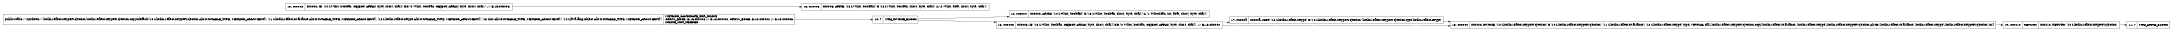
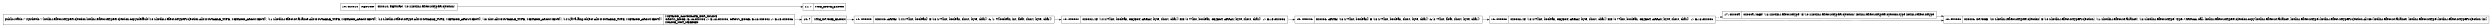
edge "12: 0x0000" -> "13: 0x0002": added
edge "10: ?" -> "16: 0x0008": now "15: 0x0006" -> "16: 0x0008"
edge "18: 0x000c" -> "19: 0x0010": removed
